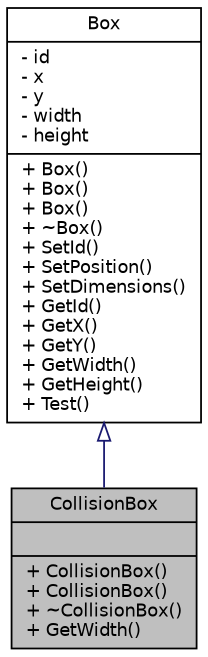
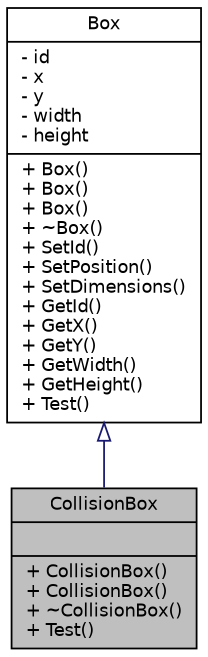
node "CollisionBox": text "+ GetWidth()" -> "+ Test()"
